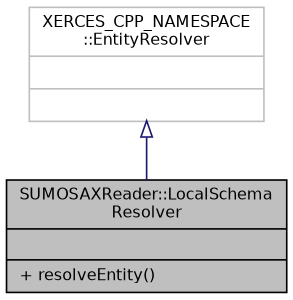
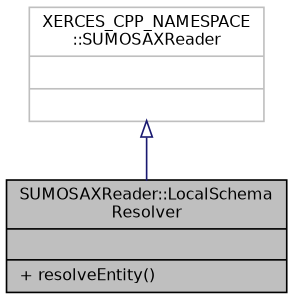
node "XERCES_CPP_NAMESPACE": text "::EntityResolver" -> "::SUMOSAXReader"
